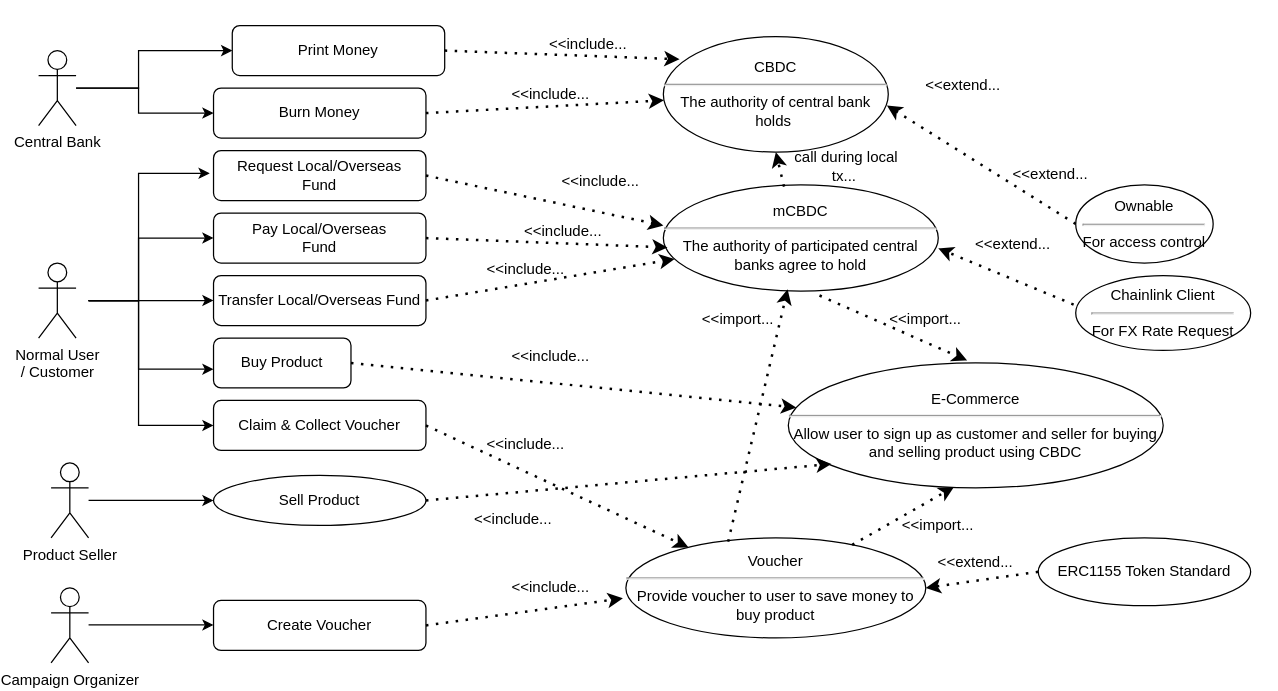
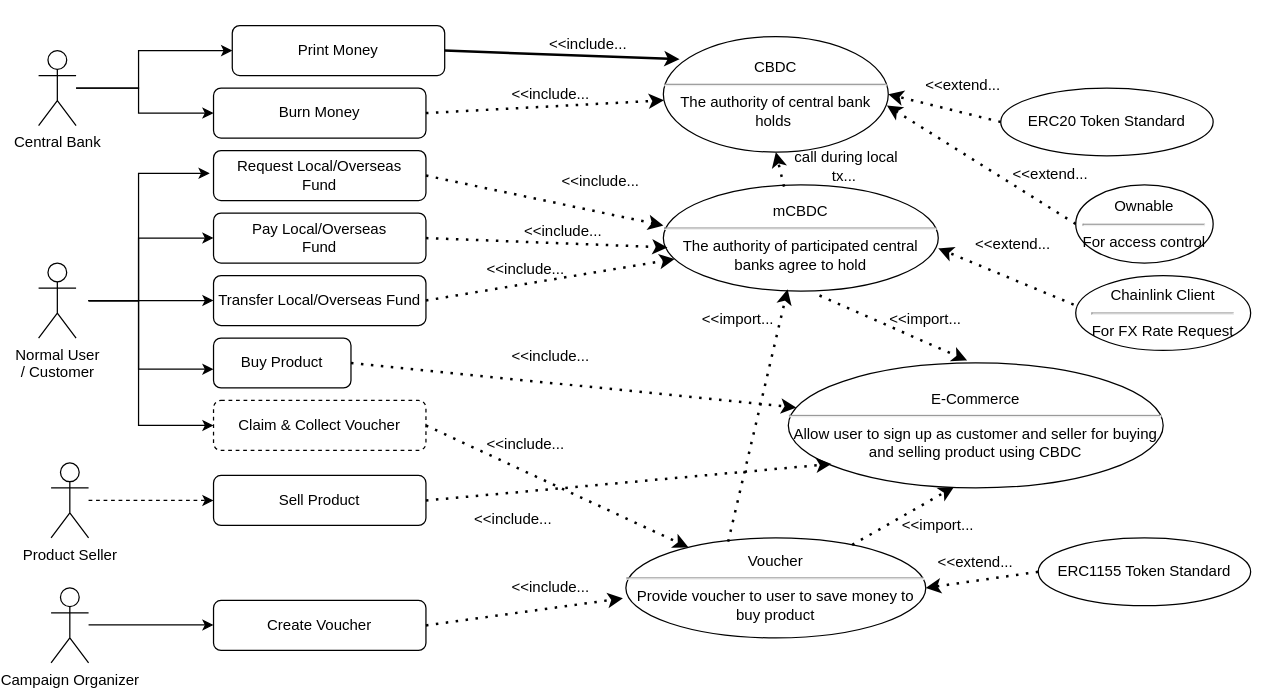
edge "Print Money" -> "CBDC The authority of central bank holds": style dashed -> solid
edge "ERC20 Token Standard" -> "CBDC The authority of central bank holds": added
node "ERC20 Token Standard": added
node "Claim & Collect Voucher": style solid -> dashed
edge "Product Seller" -> "Sell Product": style solid -> dashed
node "Sell Product": shape ellipse -> rounded rectangle
